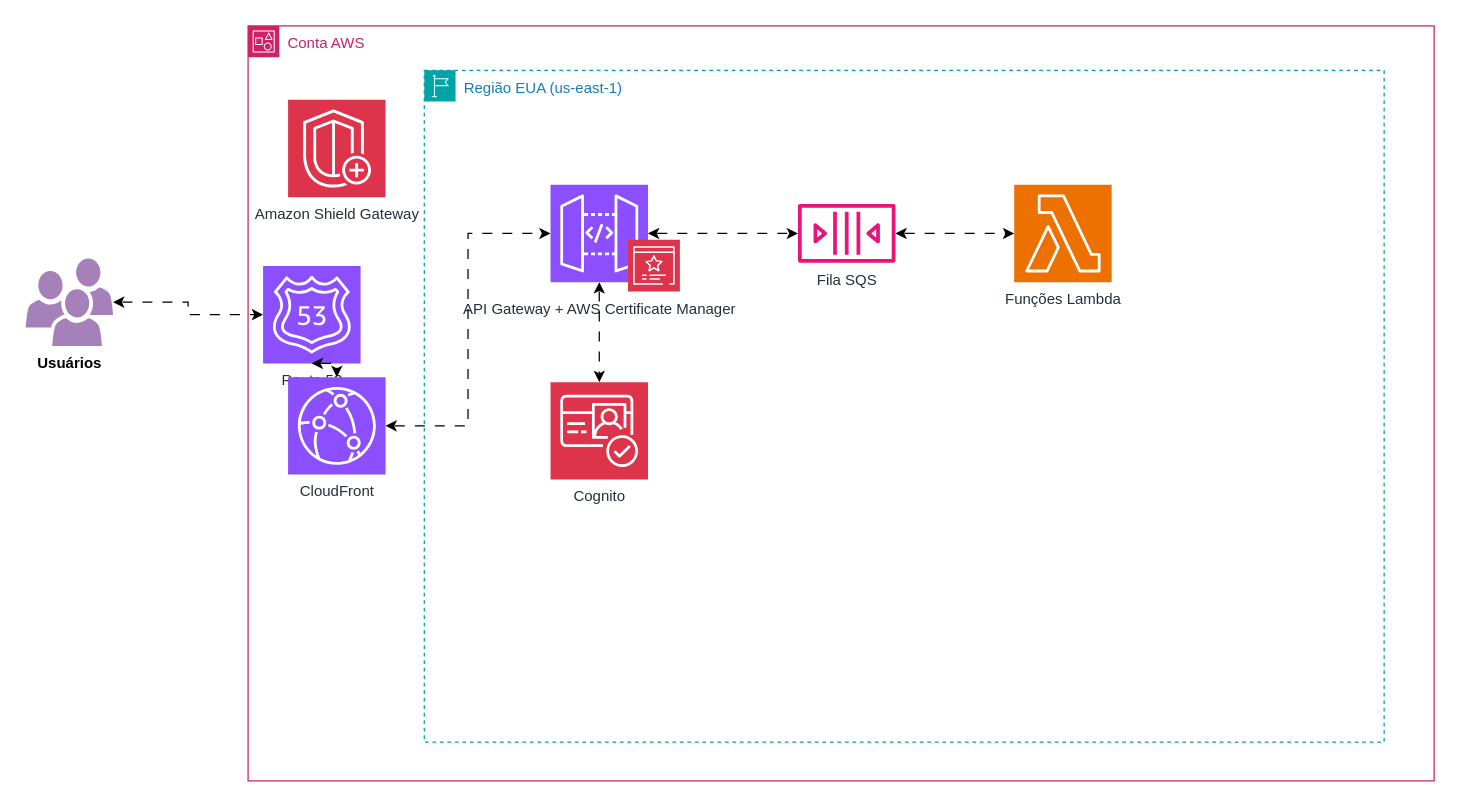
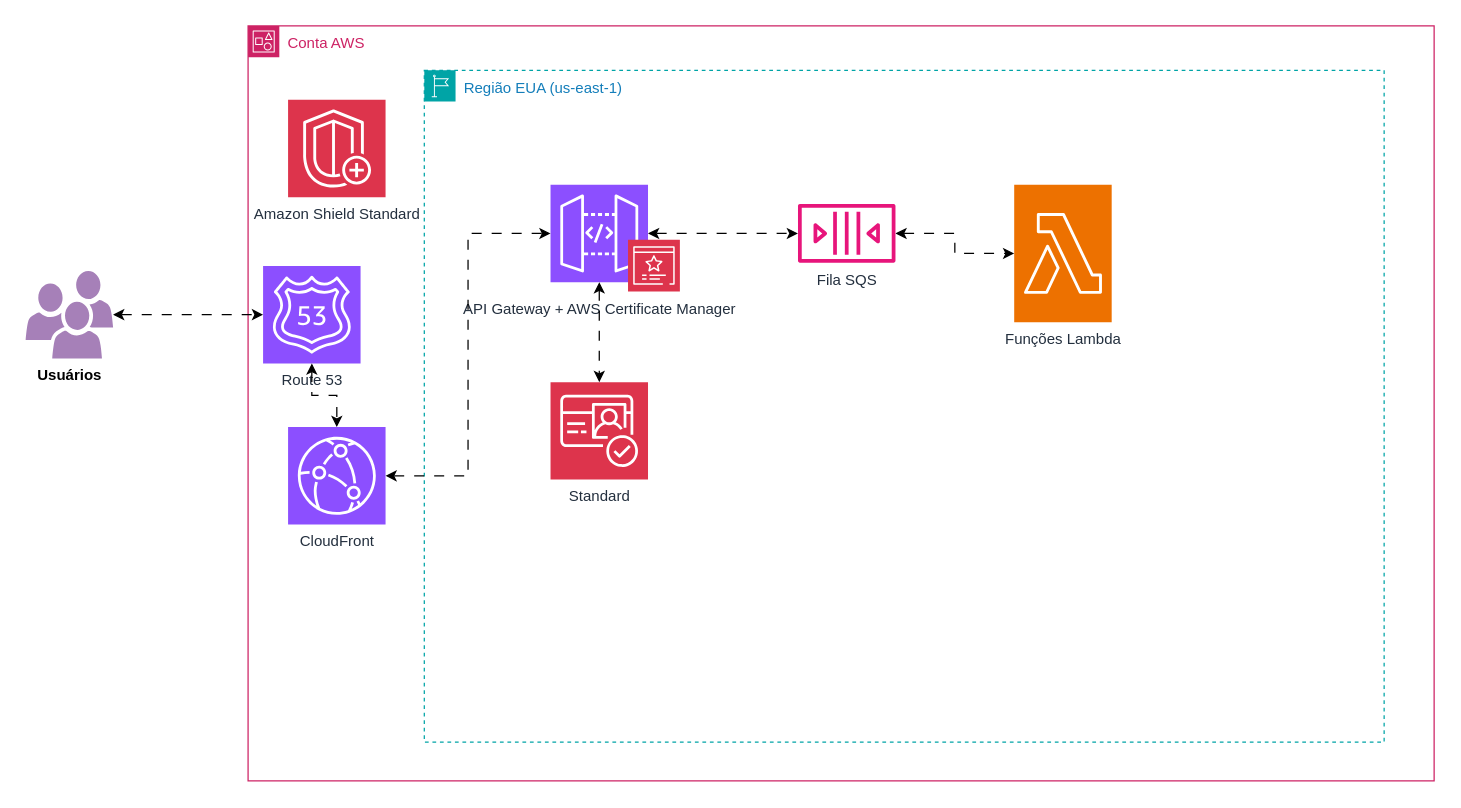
node "Amazon Shield Gateway": label "Amazon Shield Gateway" -> "Amazon Shield Standard"
node "Funções Lambda": size 98x98 -> 98x138
node "Usuários": moved (69, 302) -> (69, 314)
node "CloudFront": moved (337, 426) -> (337, 476)
node "Cognito": label "Cognito" -> "Standard"
